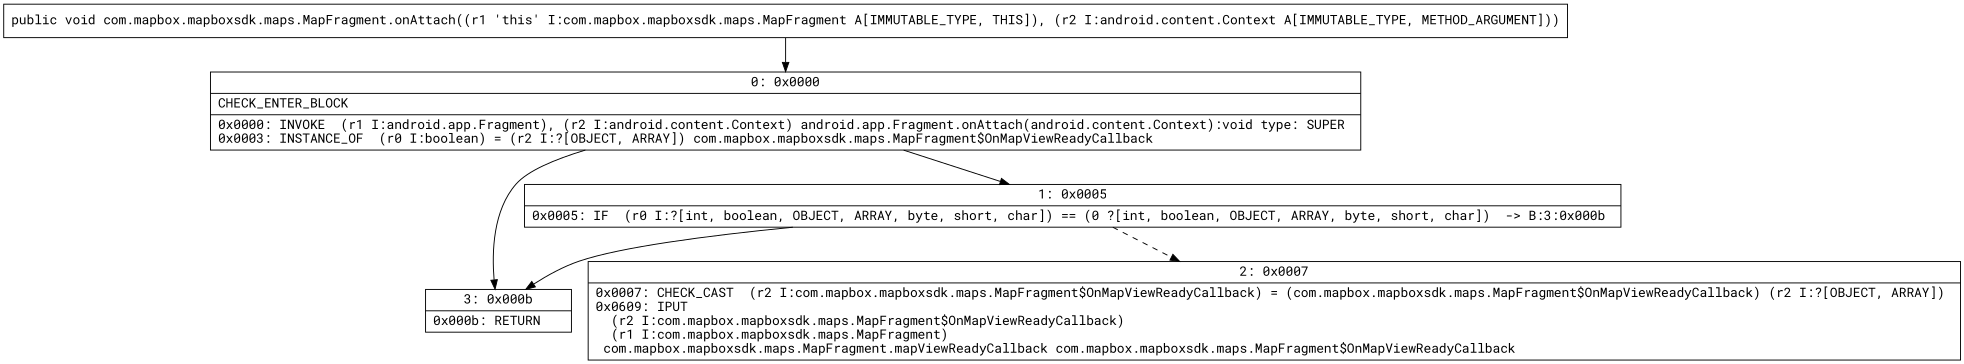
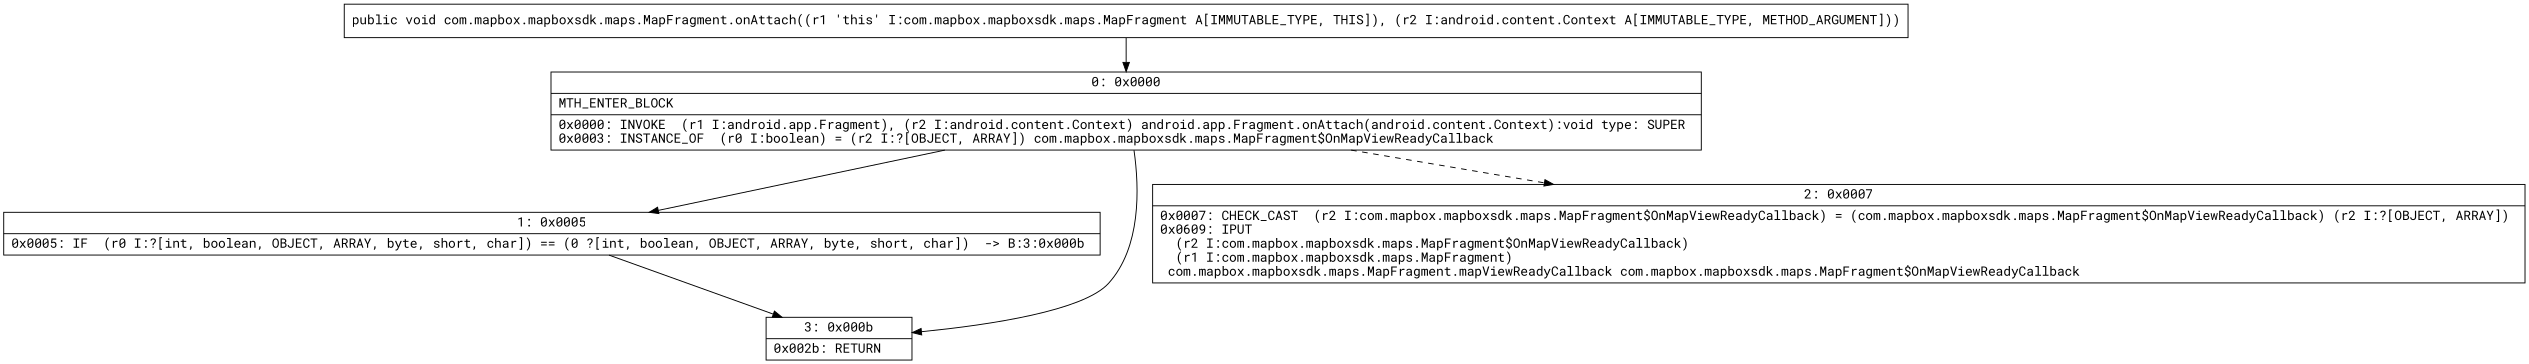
node "0: 0x0000": text "CHECK_ENTER_BLOCK" -> "MTH_ENTER_BLOCK"
edge "1: 0x0005" -> "2: 0x0007": now "0: 0x0000" -> "2: 0x0007"
node "3: 0x000b": text "0x000b: RETURN" -> "0x002b: RETURN"
